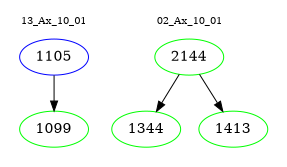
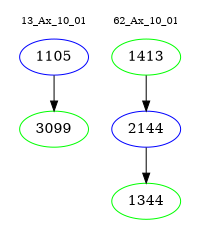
cluster "02_Ax_10_01": label "02_Ax_10_01" -> "62_Ax_10_01"
node "2144": color green -> blue
edge "2144" -> "1413": reversed
node "1099": label "1099" -> "3099"
